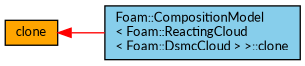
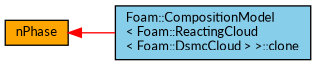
node "clone": label "clone" -> "nPhase"
